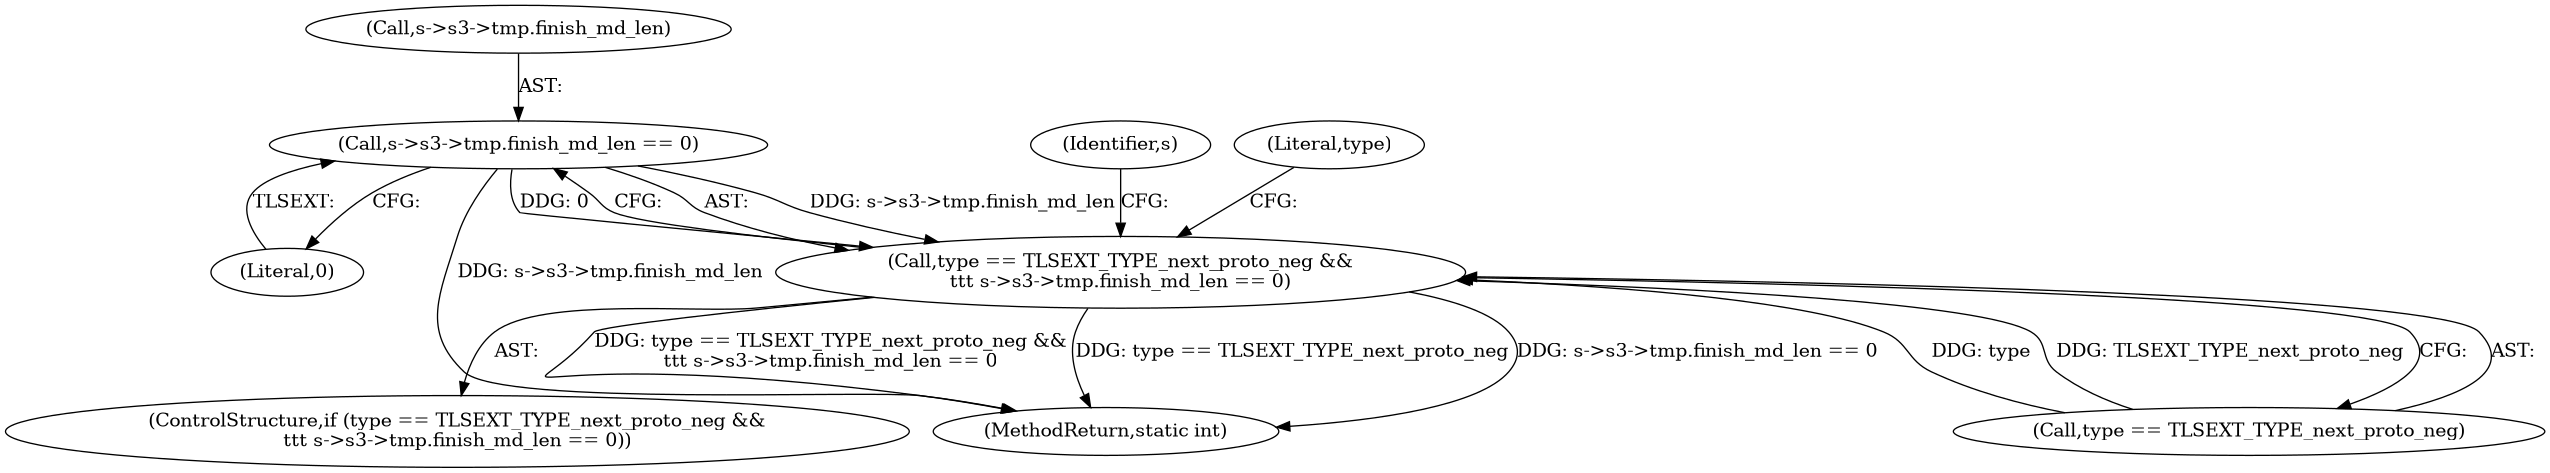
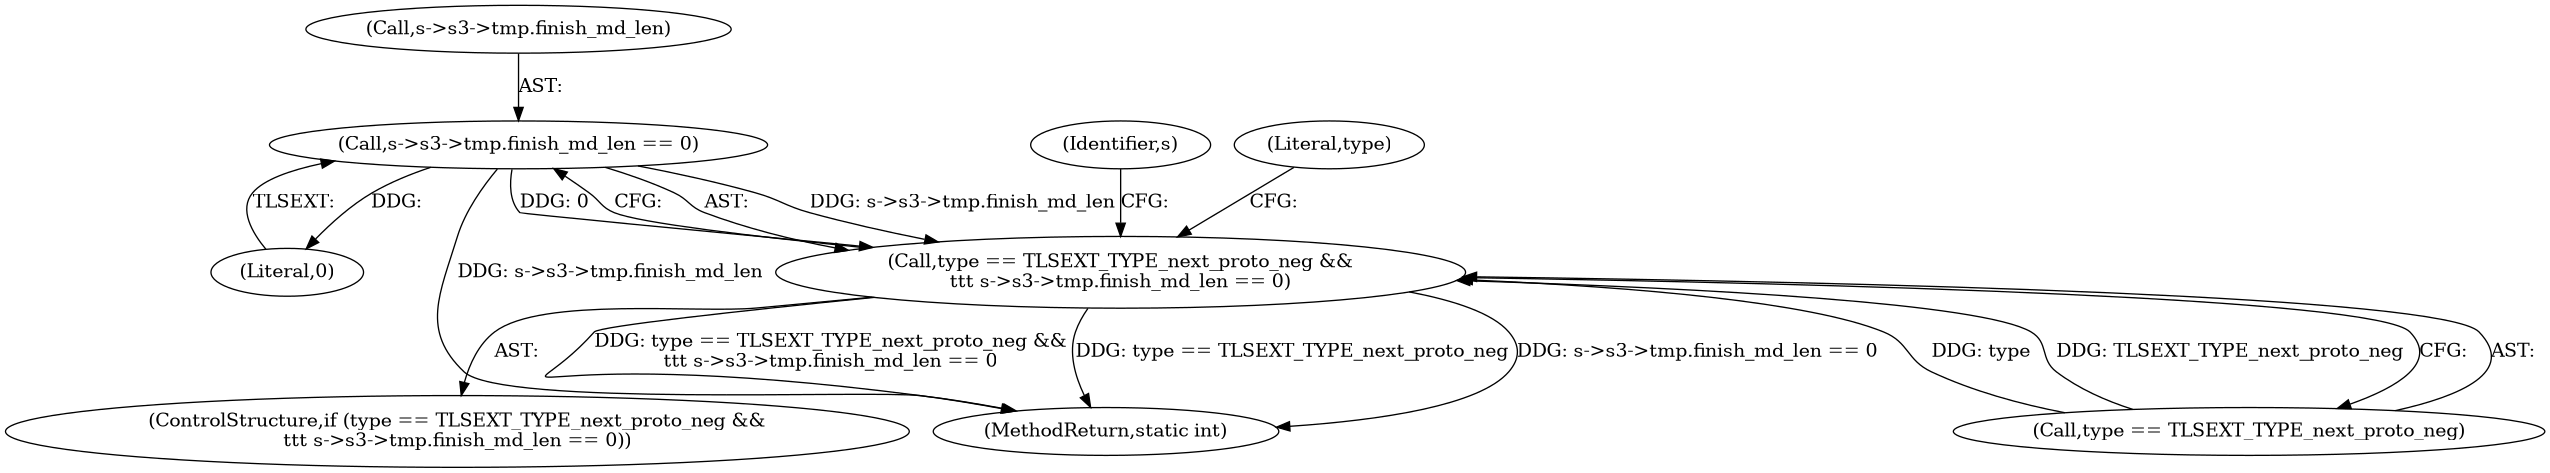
edge "(Call,s->s3->tmp.finish_md_len == 0)" -> "(Literal,0)": label "CFG: " -> "DDG: "
